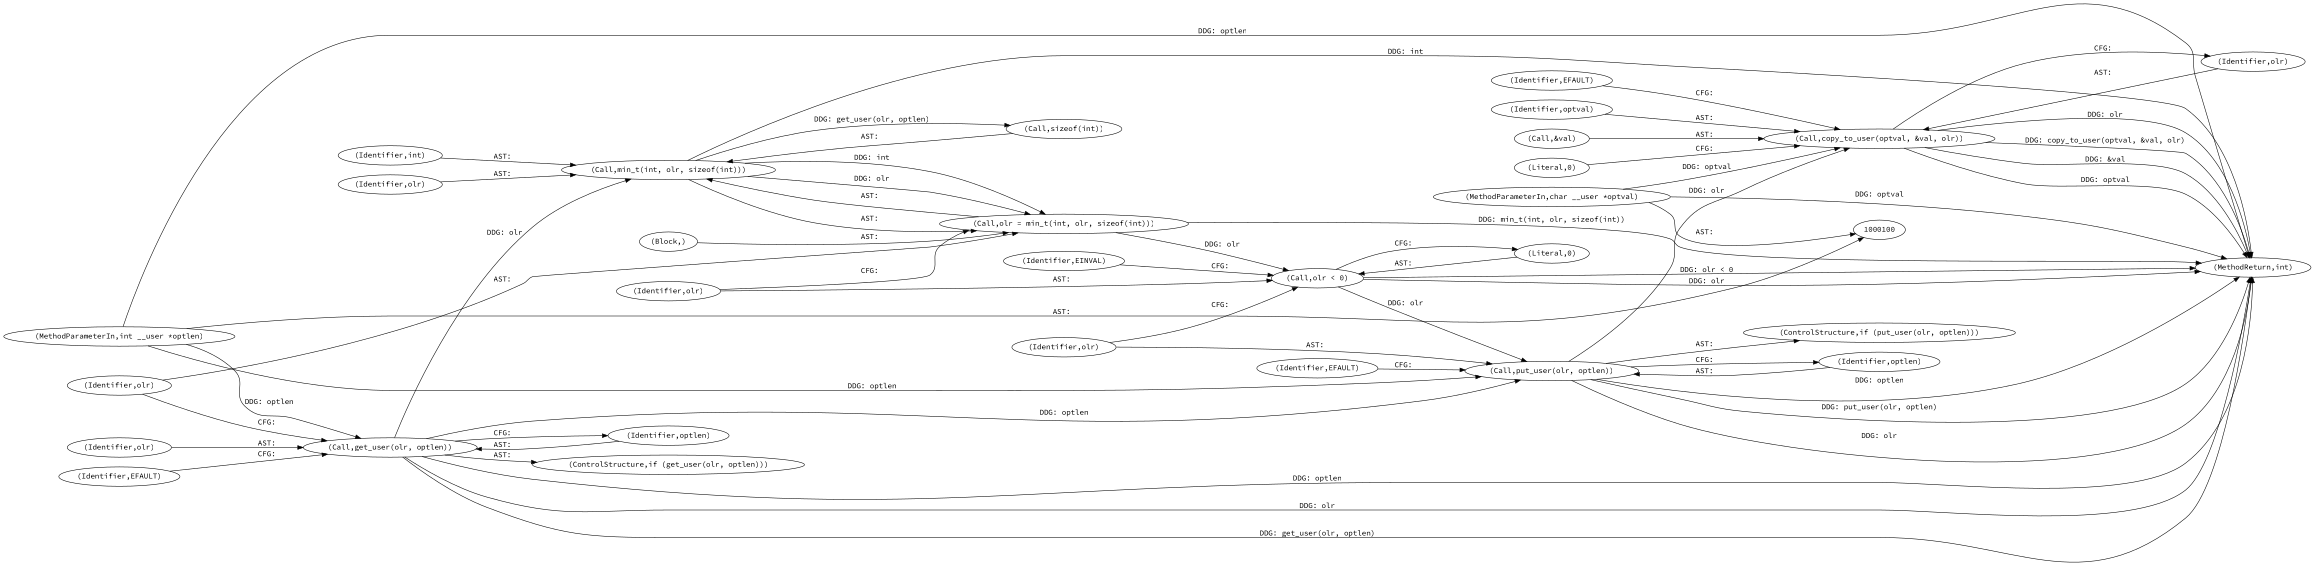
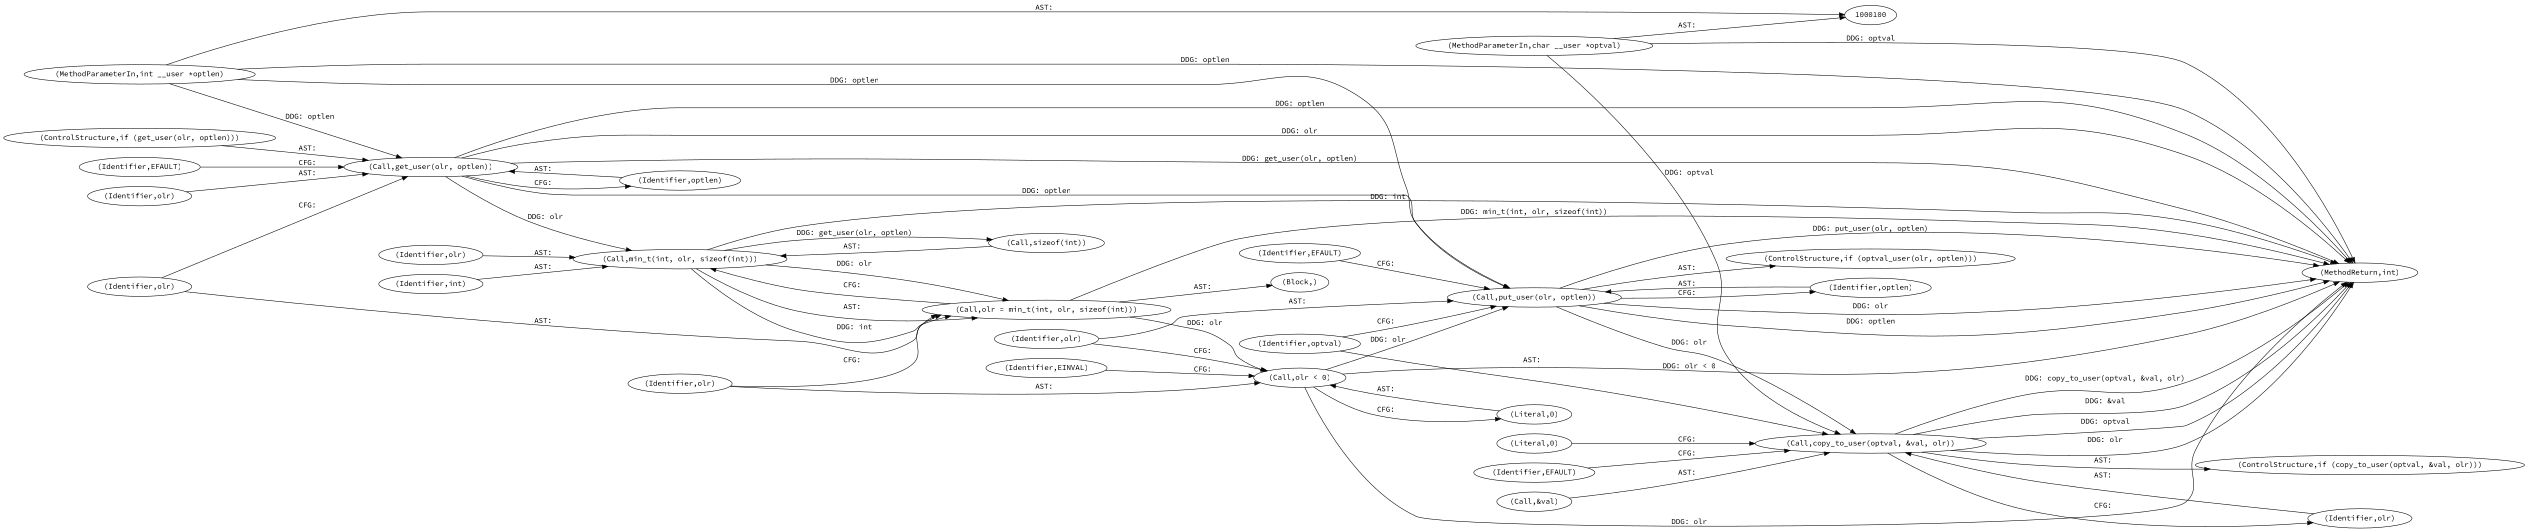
edge "(Call,olr = min_t(int, olr, sizeof(int)))" -> "(Call,min_t(int, olr, sizeof(int)))": label "AST: " -> "CFG: "
edge "(Block,)" -> "(Call,olr = min_t(int, olr, sizeof(int)))": reversed
edge "(Identifier,optval)" -> "(Call,put_user(olr, optlen))": added, label "CFG:"
node "(ControlStructure,if (put_user(olr, optlen)))": label "(ControlStructure,if (put_user(olr, optlen)))" -> "(ControlStructure,if (optval_user(olr, optlen)))"
edge "(Call,get_user(olr, optlen))" -> "(ControlStructure,if (get_user(olr, optlen)))": reversed
node "(ControlStructure,if (copy_to_user(optval, &val, olr)))": added
